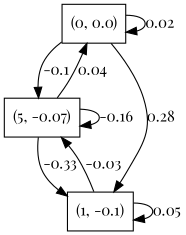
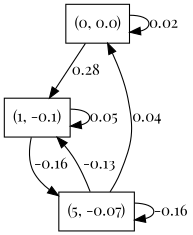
edge "(0, 0.0)" -> "(5, -0.07)": removed, label "-0.1"
edge "(5, -0.07)" -> "(1, -0.1)": label "-0.33" -> "-0.13"
edge "(1, -0.1)" -> "(5, -0.07)": label "-0.03" -> "-0.16"
